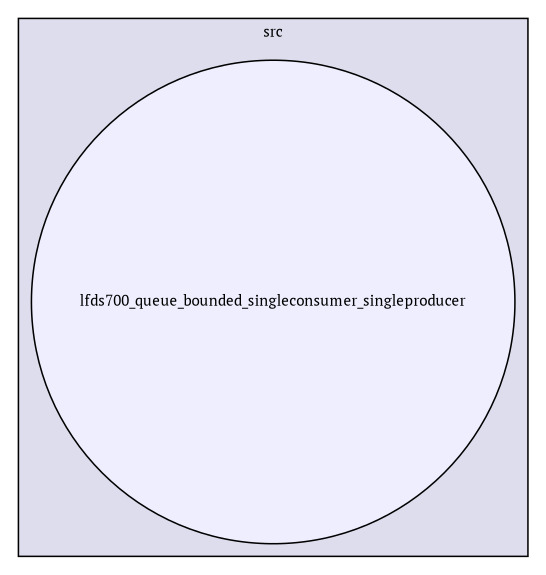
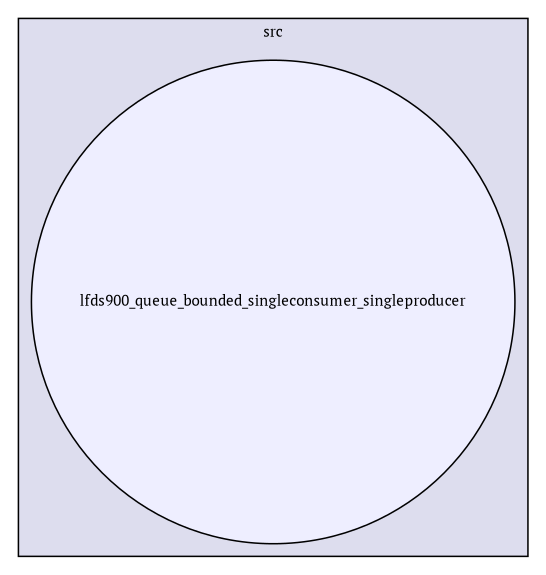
node "lfds700_queue_bounded_singleconsumer_singleproducer": label "lfds700_queue_bounded_singleconsumer_singleproducer" -> "lfds900_queue_bounded_singleconsumer_singleproducer"
